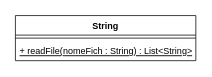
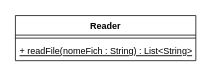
node "String": label "String" -> "Reader"
